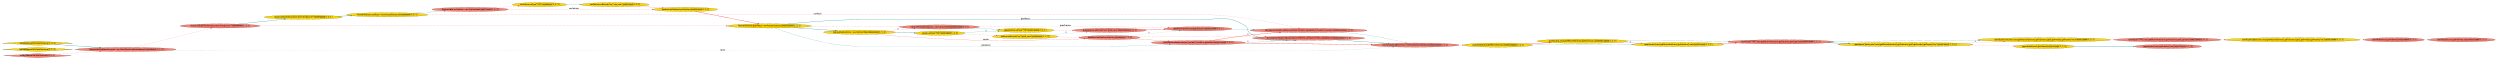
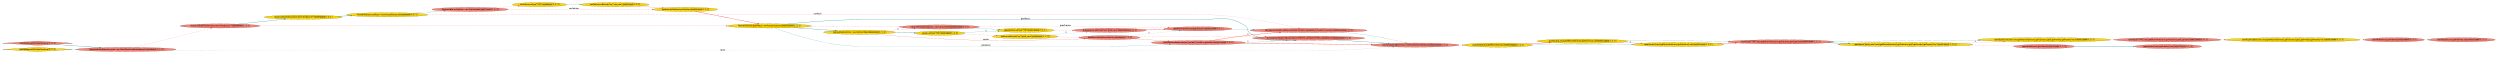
node "testBuildRequestWithGlobalToolchains['1', '0', '0']": fillcolor gold -> salmon
node "assertNotNull(result.getProblems())@@@16@@@['1', '1', '0']": fillcolor gold -> salmon
node "testBuildRequestWithBothToolchains['0', '0', '1']": removed
